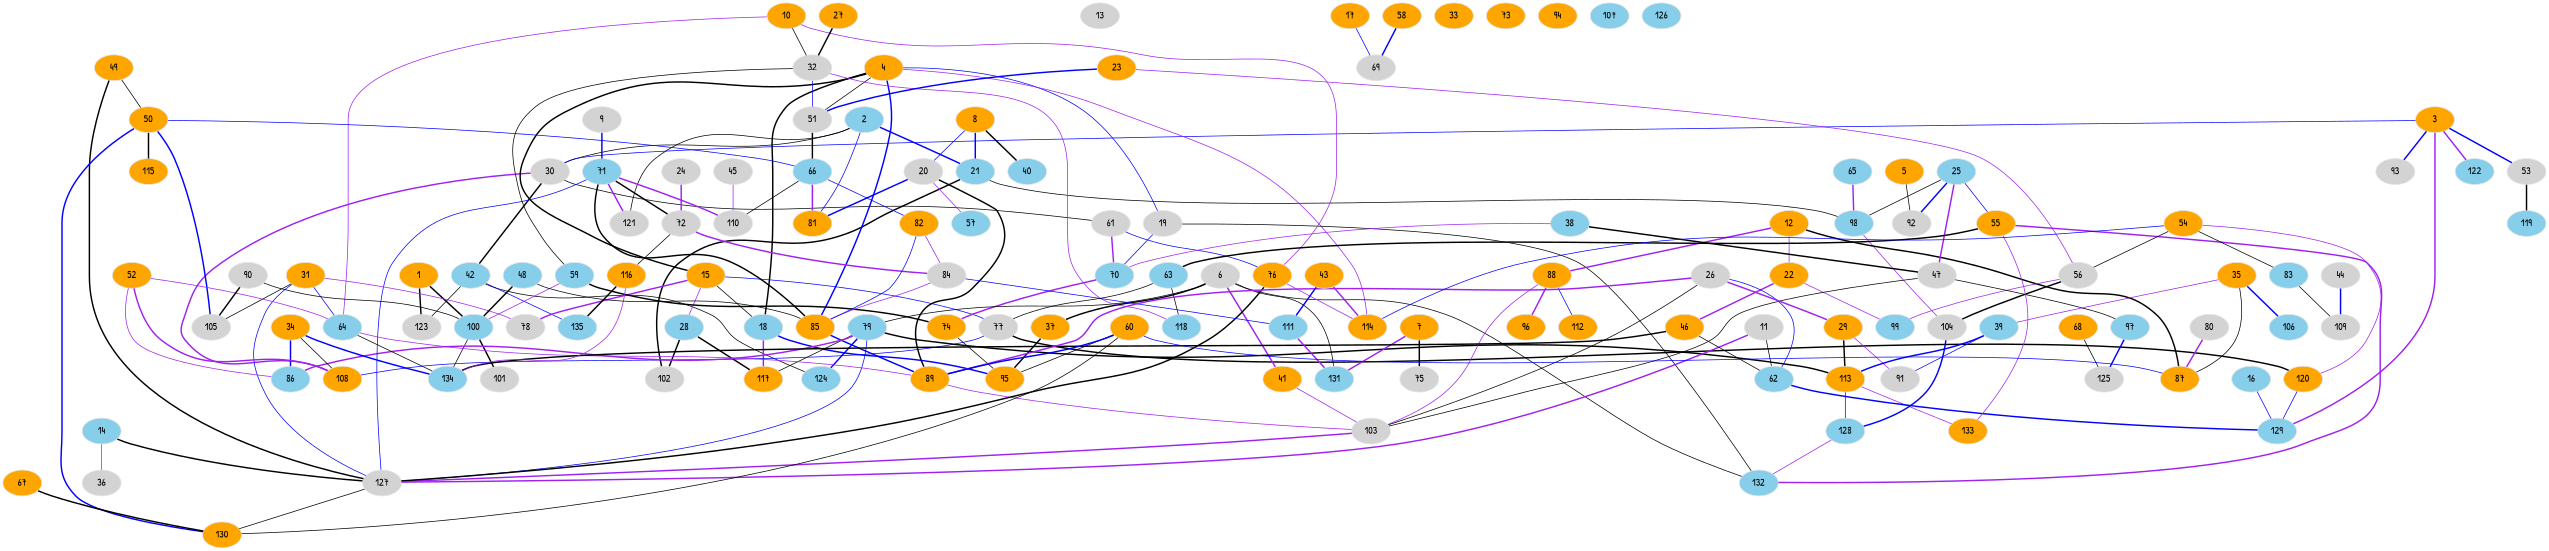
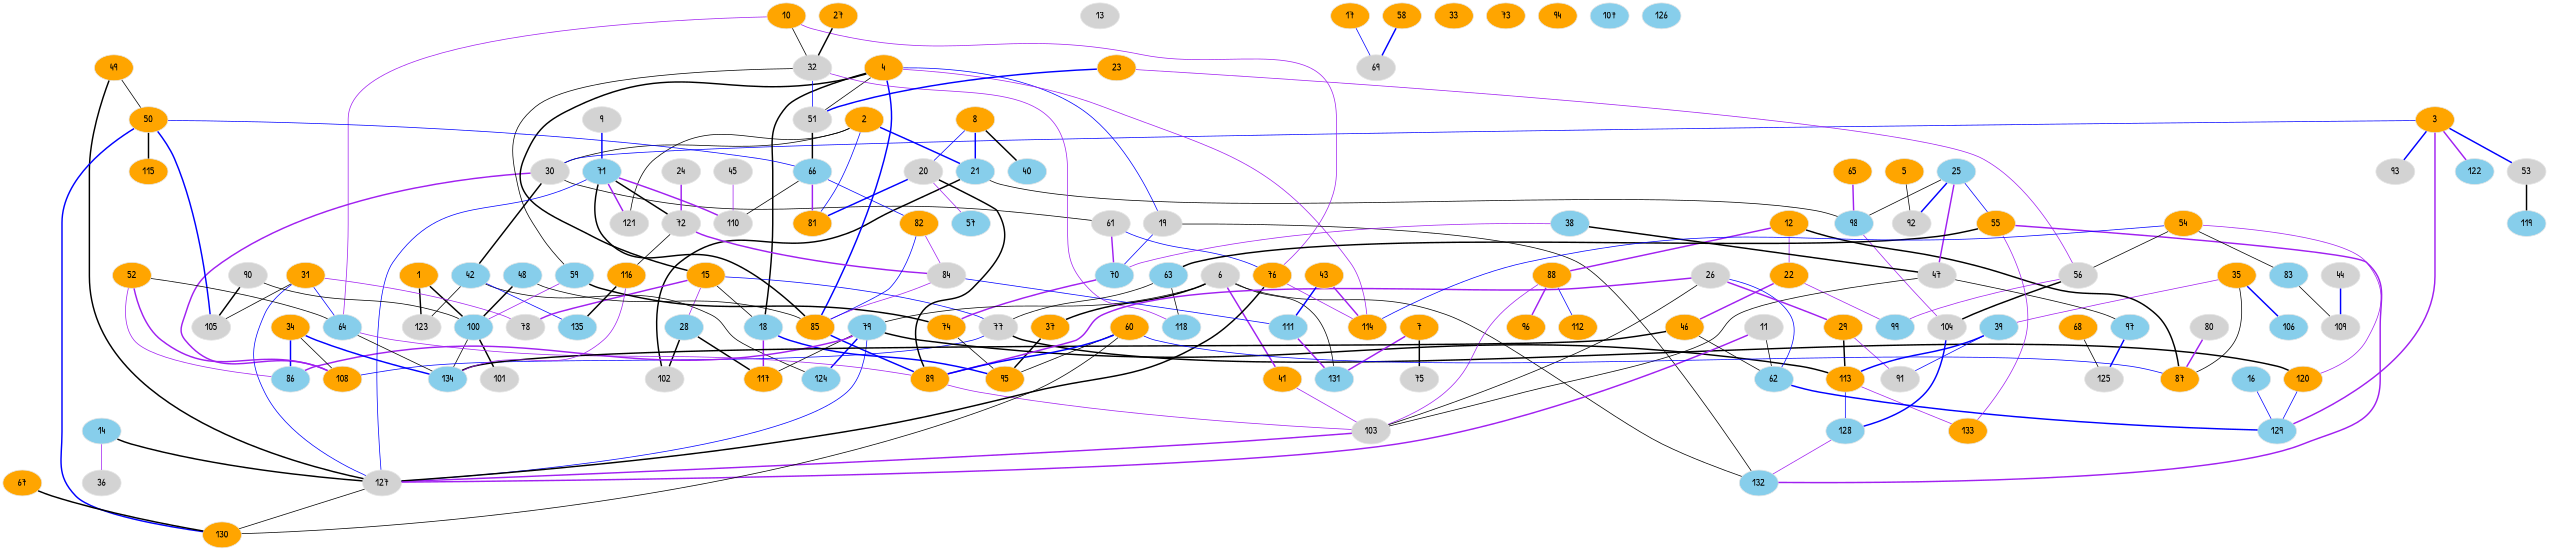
node "2": fillcolor skyblue -> orange
node "65": fillcolor skyblue -> orange
edge "52" -- "64": color purple -> black
